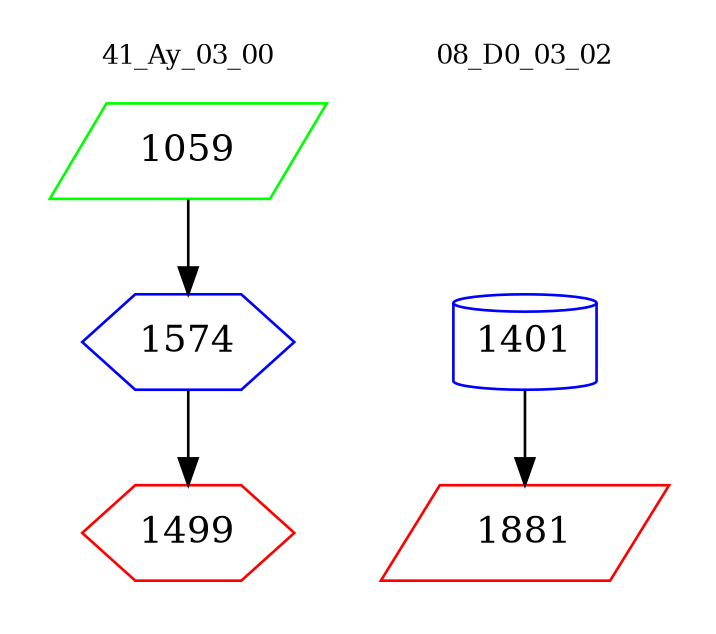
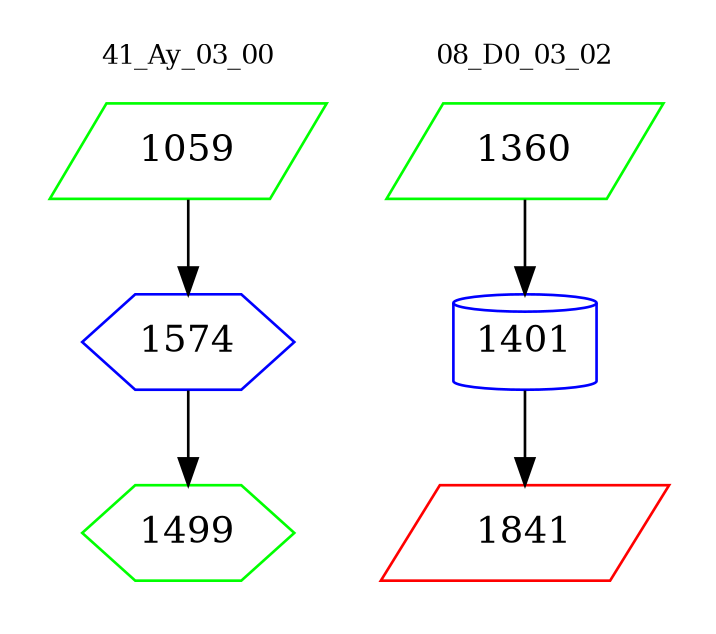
node "1360": added
node "1499": color red -> green
node "1881": label "1881" -> "1841"
